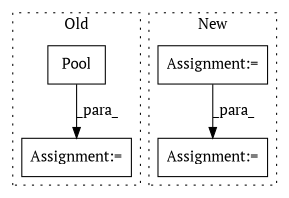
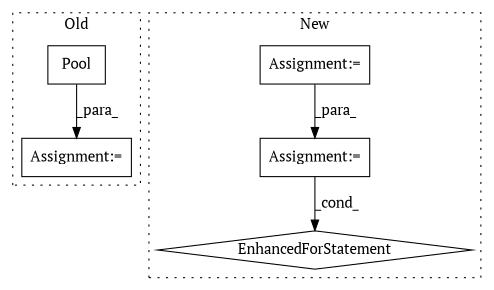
node "EnhancedForStatement": added
